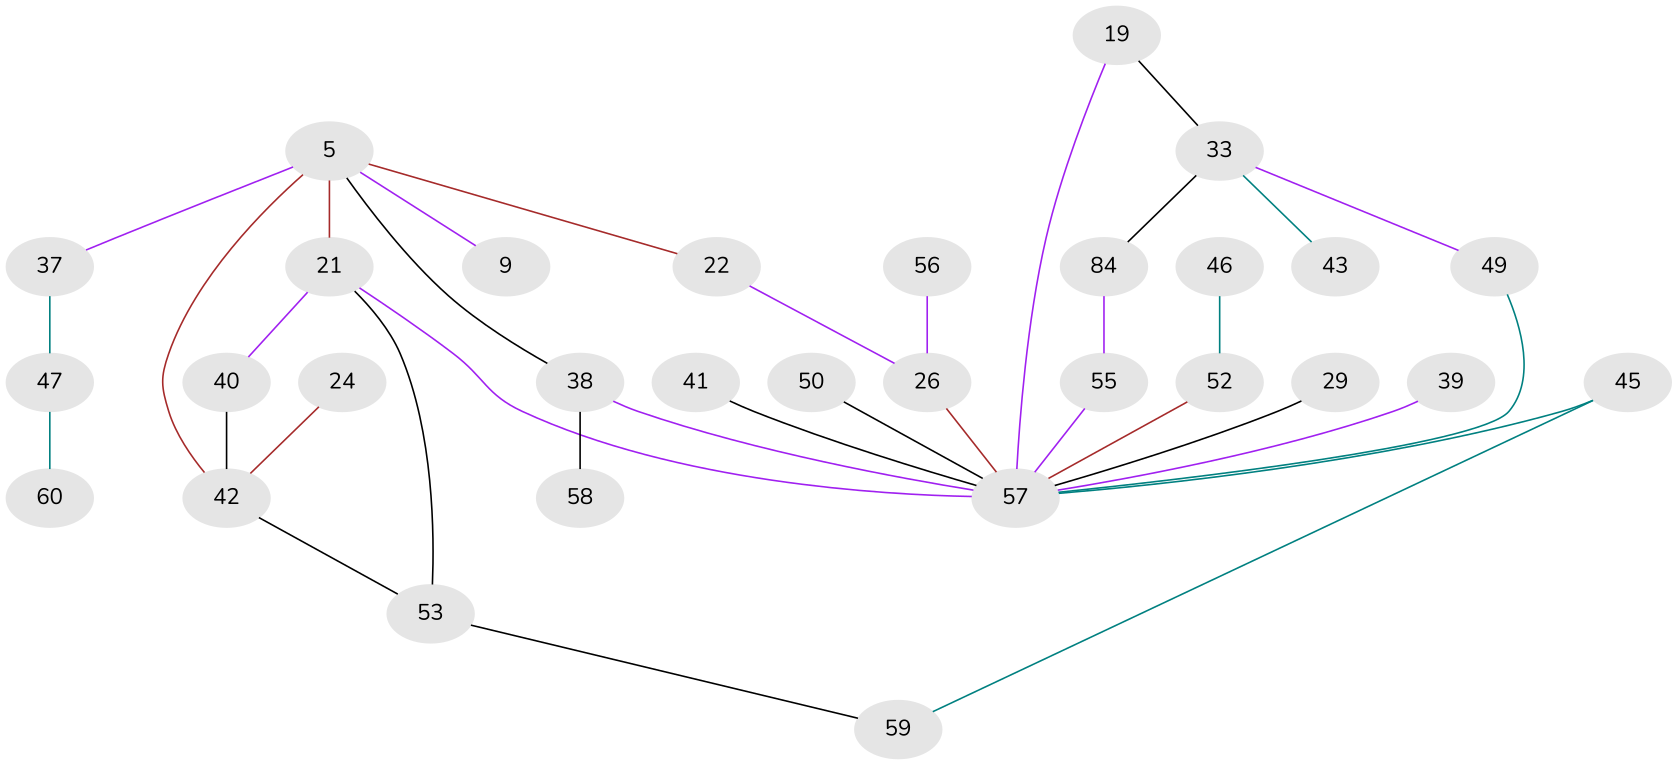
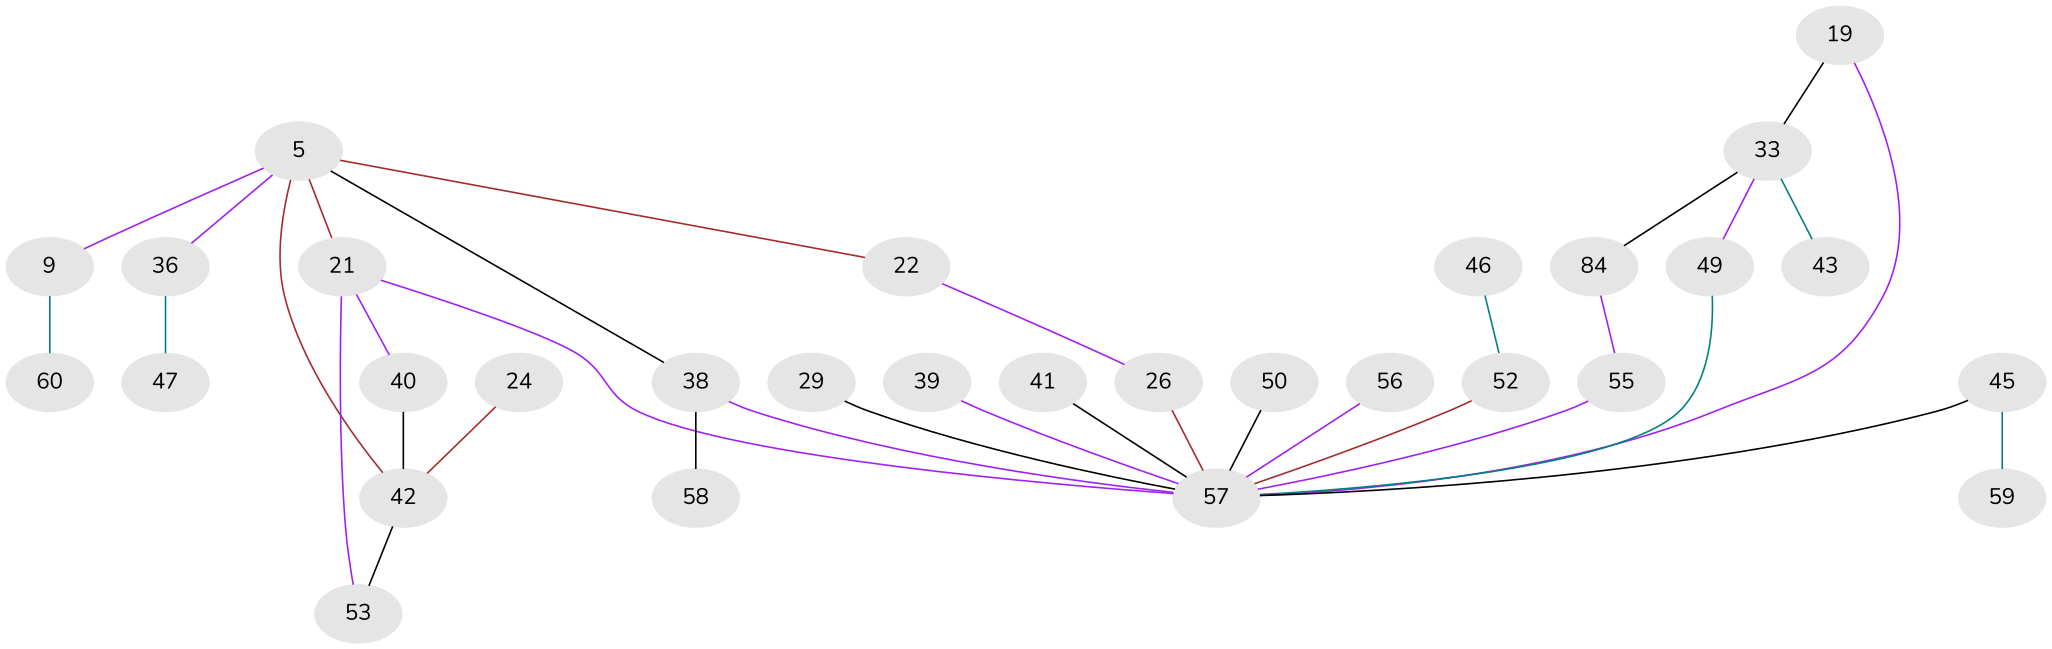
node "37": label "37" -> "36"
edge "56" -- "26": now "56" -- "57"
edge "21" -- "53": color black -> purple
edge "47" -- "60": now "9" -- "60"
edge "45" -- "57": color teal -> black
edge "53" -- "59": removed
